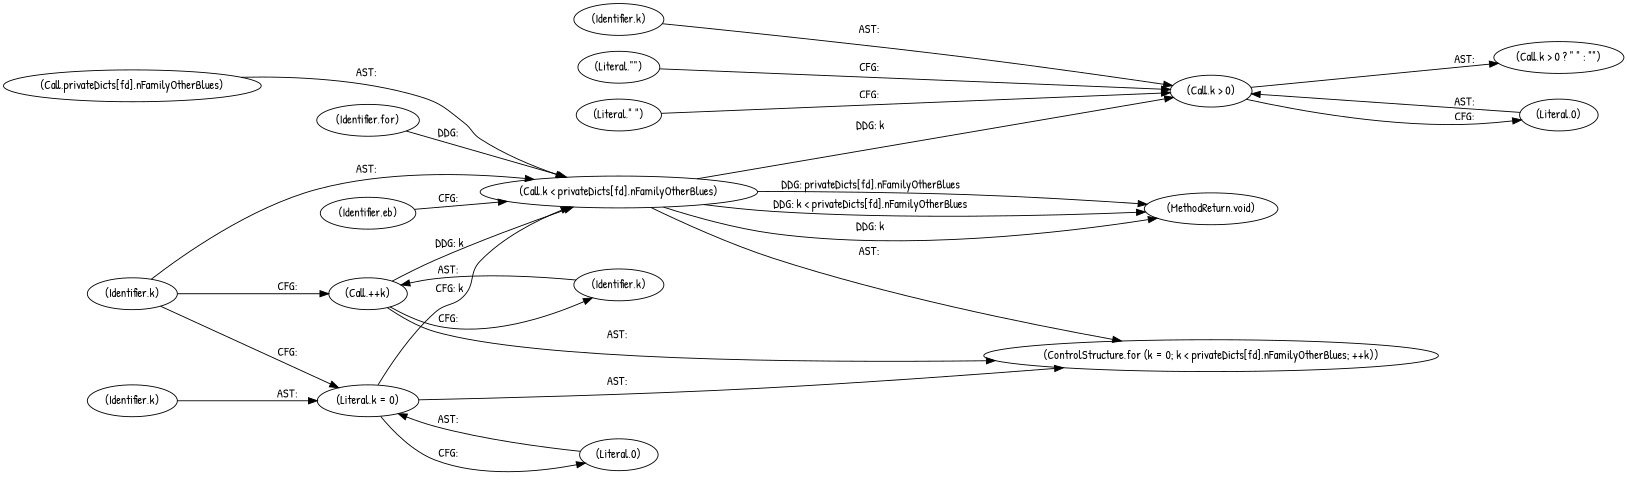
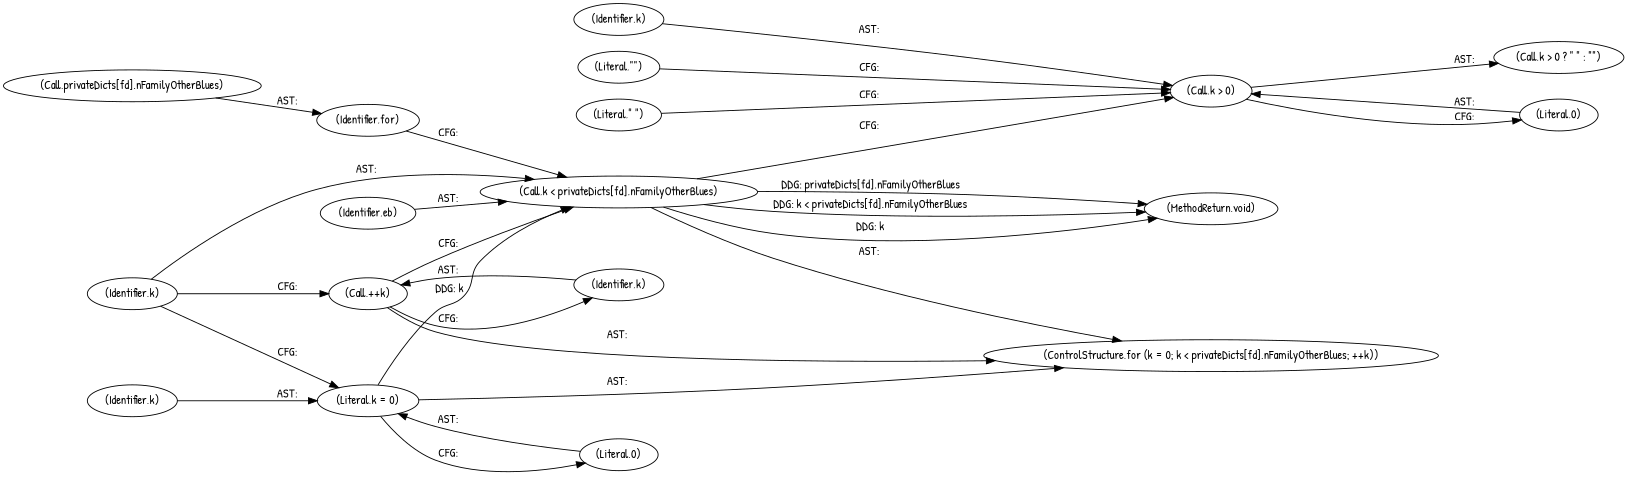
edge "(Call,privateDicts[fd].nFamilyOtherBlues)" -> "(Call,k < privateDicts[fd].nFamilyOtherBlues)": now "(Call,privateDicts[fd].nFamilyOtherBlues)" -> "(Identifier,for)"
edge "(Call,k < privateDicts[fd].nFamilyOtherBlues)" -> "(Call,k > 0)": label "DDG: k" -> "CFG: "
edge "(Identifier,for)" -> "(Call,k < privateDicts[fd].nFamilyOtherBlues)": label "DDG: " -> "CFG: "
edge "(Identifier,eb)" -> "(Call,k < privateDicts[fd].nFamilyOtherBlues)": label "CFG: " -> "AST: "
edge "(Call,++k)" -> "(Call,k < privateDicts[fd].nFamilyOtherBlues)": label "DDG: k" -> "CFG: "
edge "(Literal,k = 0)" -> "(Call,k < privateDicts[fd].nFamilyOtherBlues)": label "CFG: k" -> "DDG: k"
